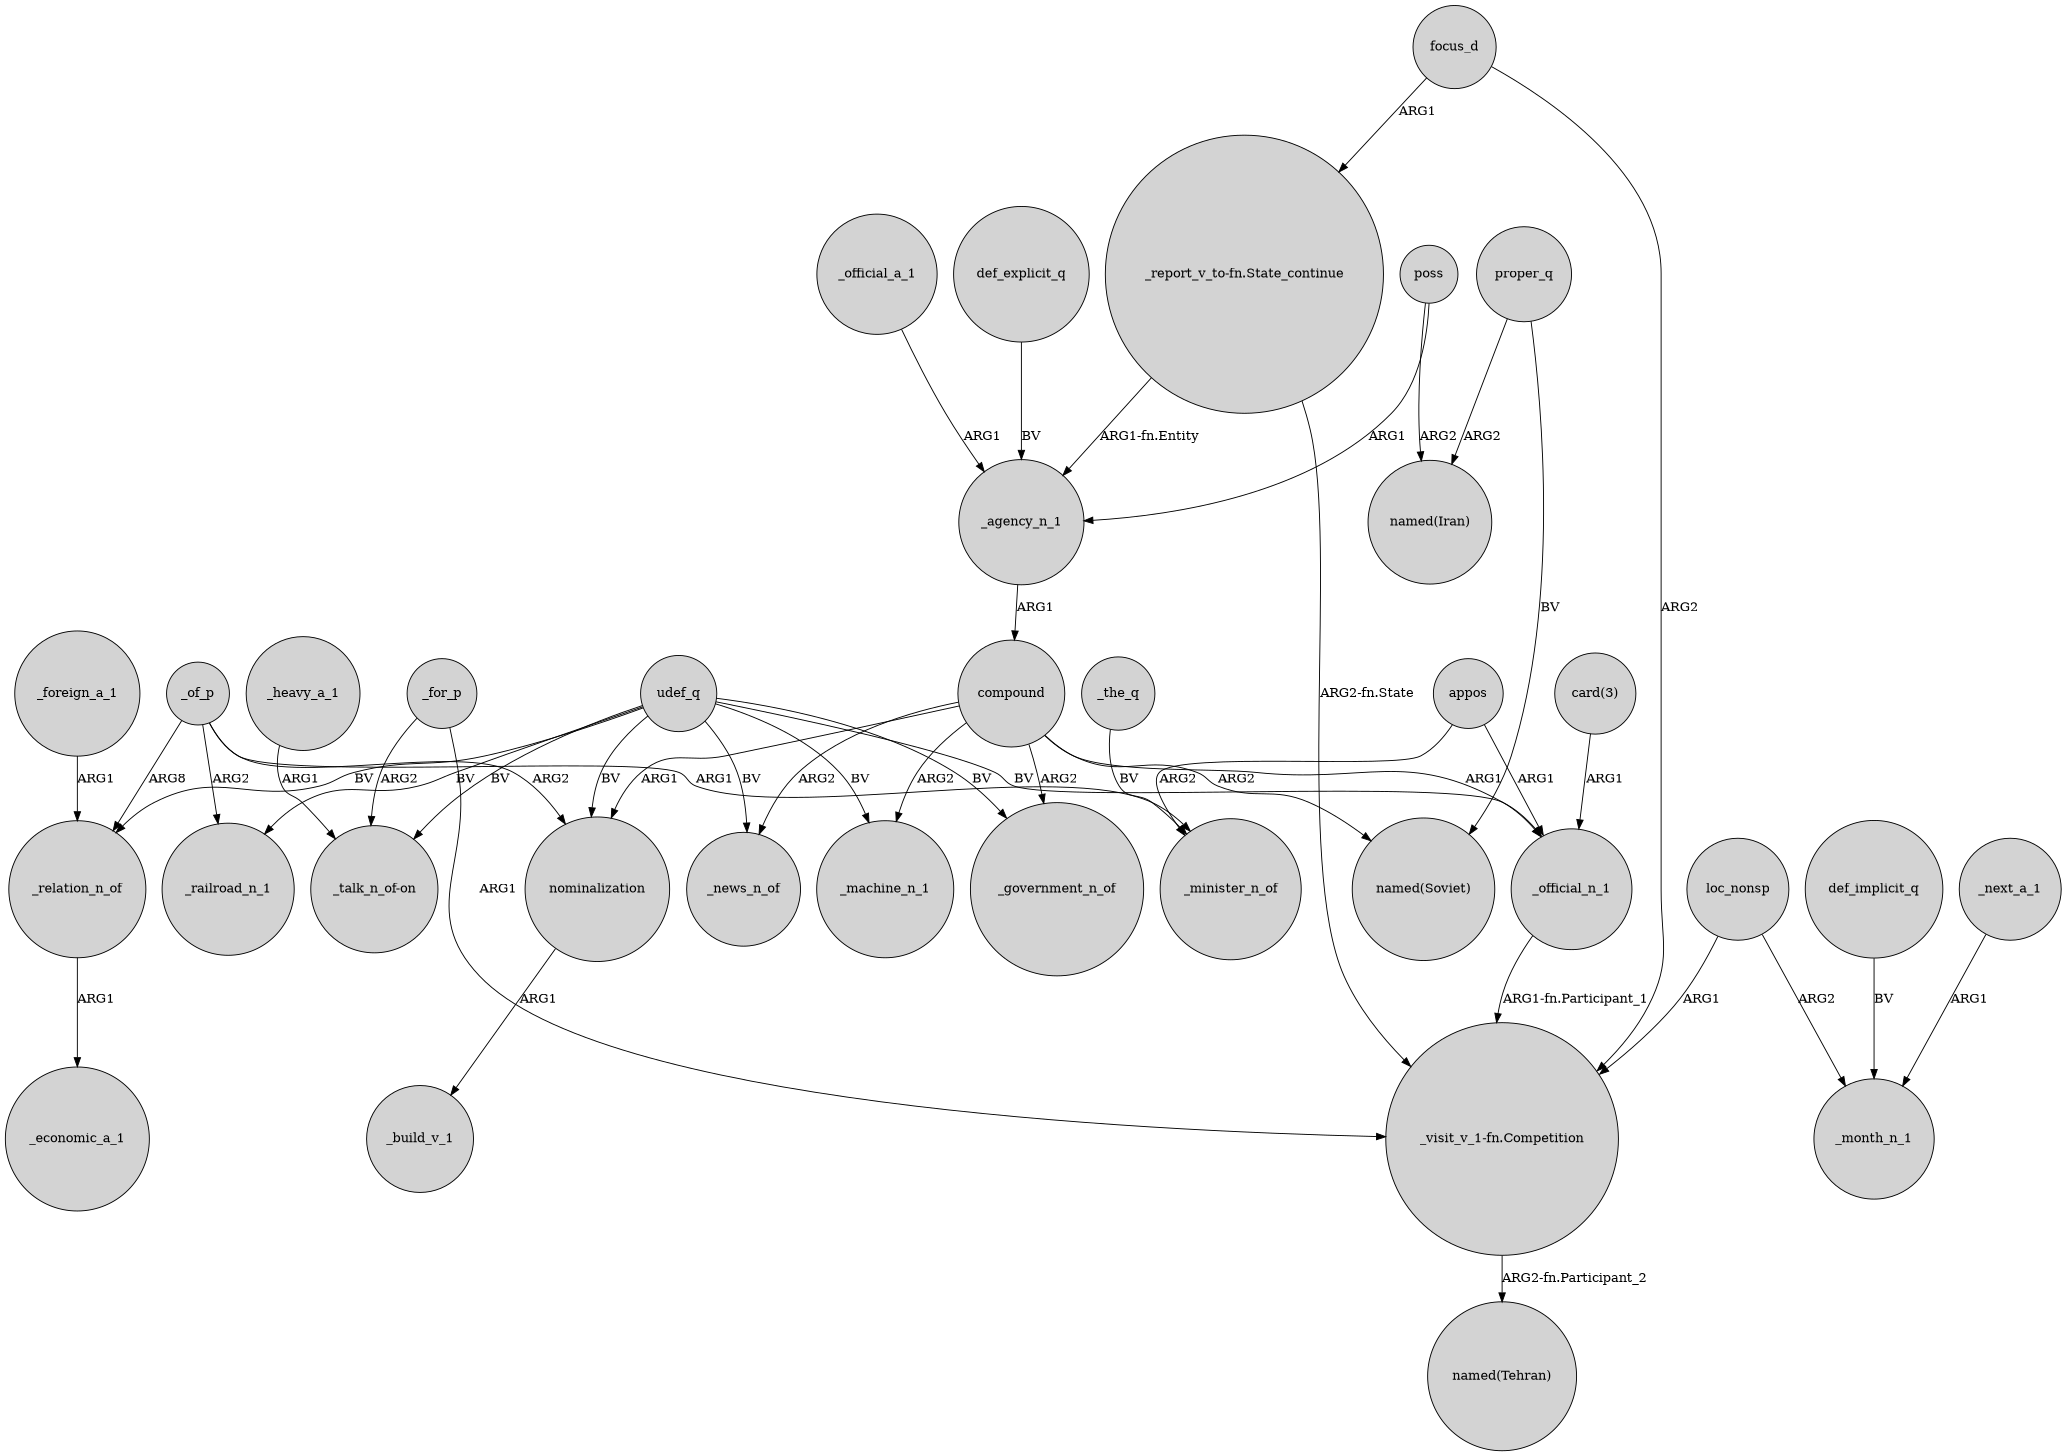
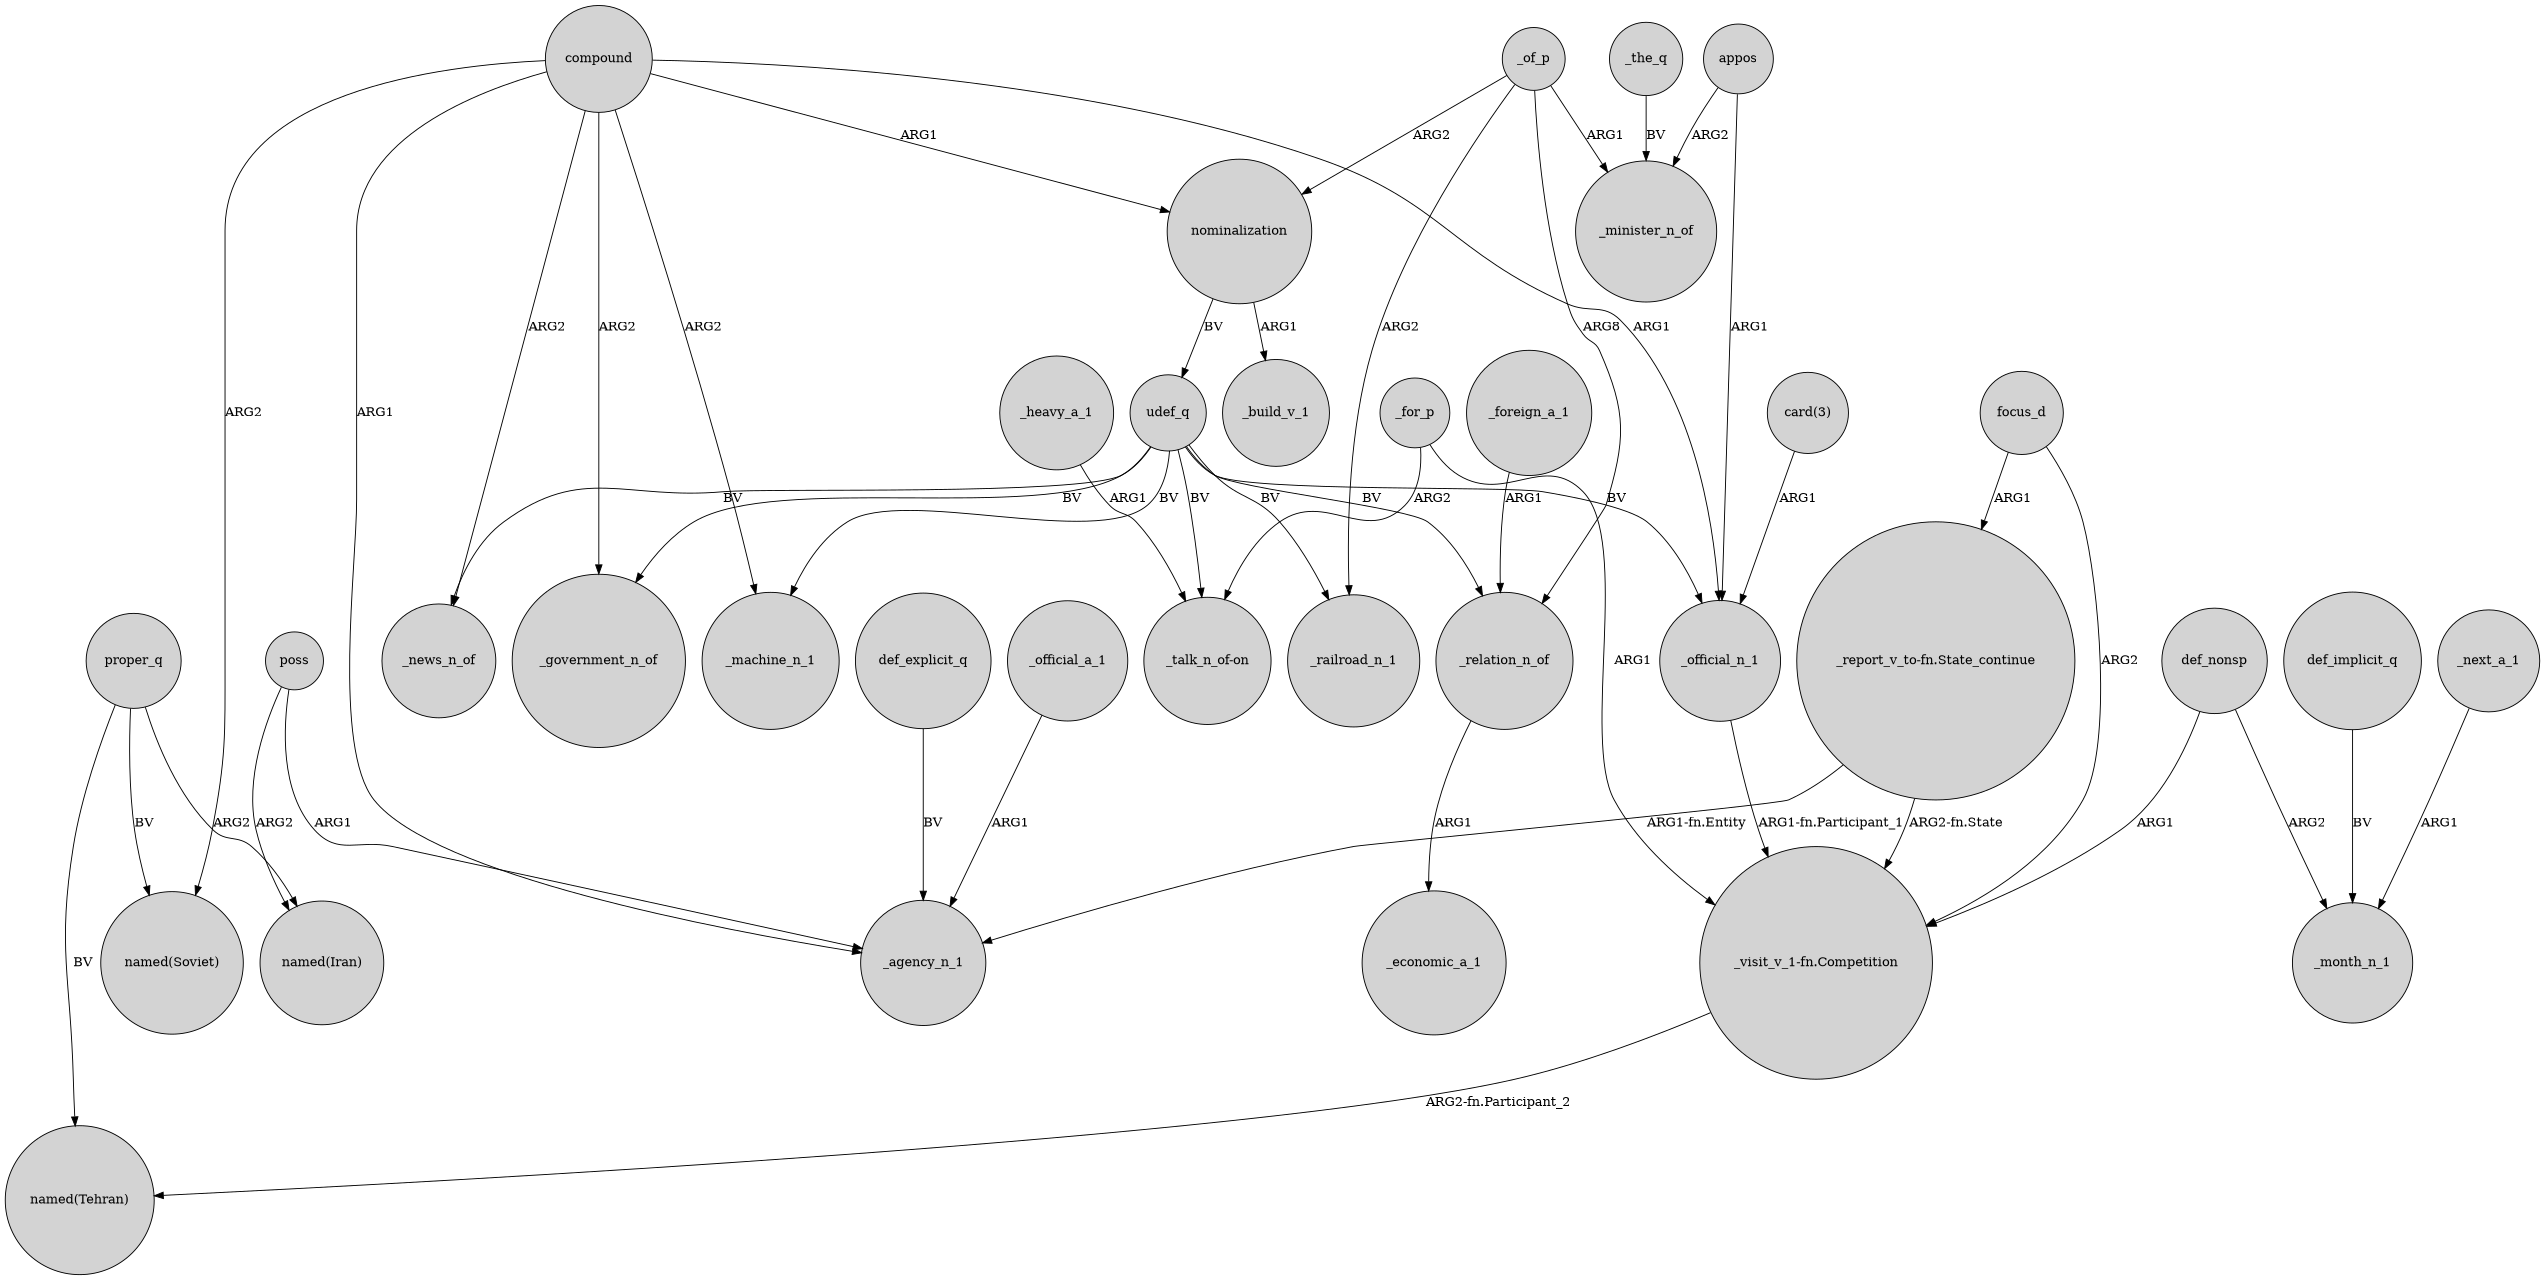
edge "_agency_n_1" -> "compound": reversed
edge "udef_q" -> "nominalization": reversed
node "loc_nonsp": label "loc_nonsp" -> "def_nonsp"
edge "proper_q" -> "named(Tehran)": added, label "BV"
